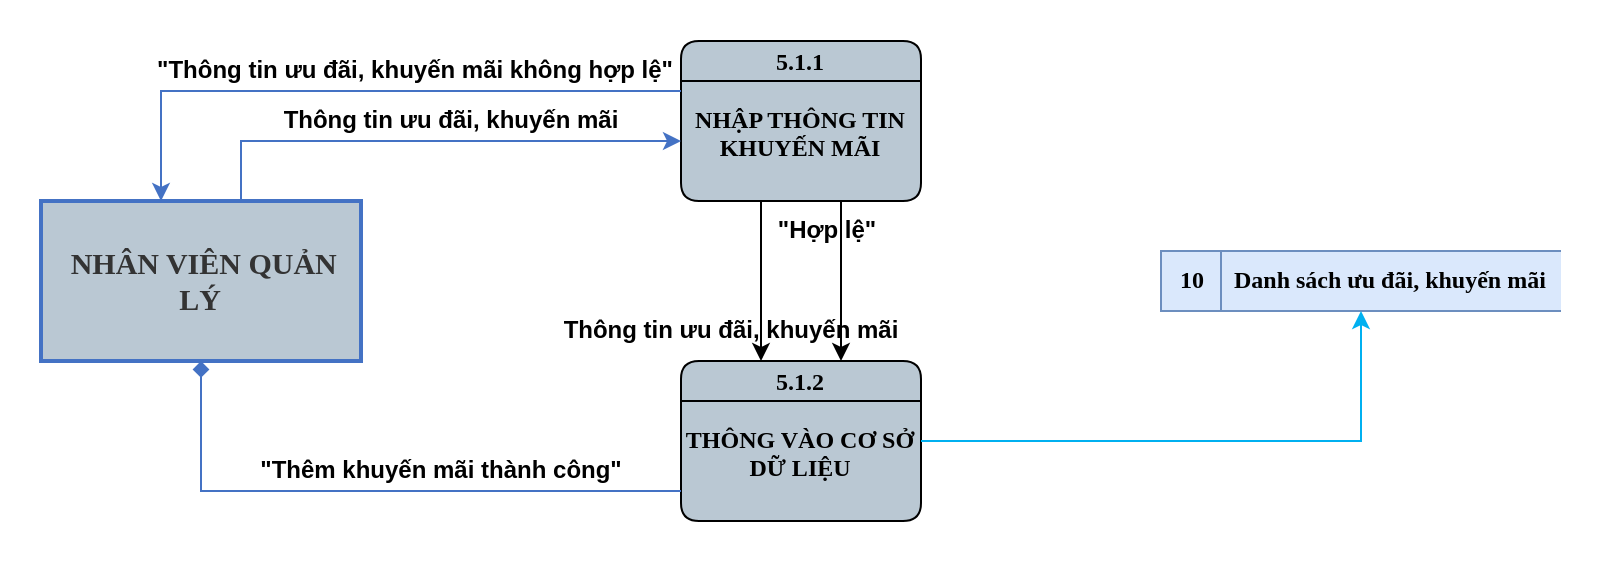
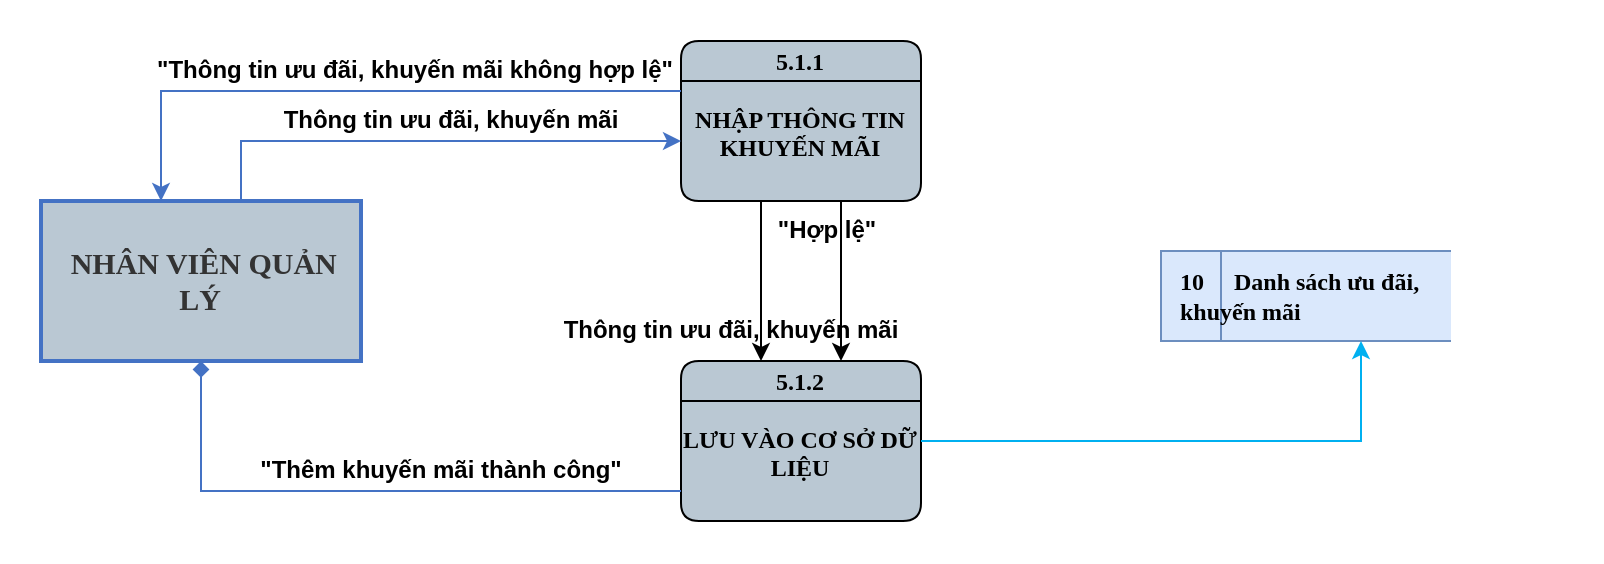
node "10 Danh sách ưu đãi, khuyến mãi": size 400x60 -> 290x90
node "5.1.2 THÔNG VÀO CƠ SỞ DỮ LIỆU": label "5.1.2 THÔNG VÀO CƠ SỞ DỮ LIỆU" -> "5.1.2 LƯU VÀO CƠ SỞ DỮ LIỆU"
